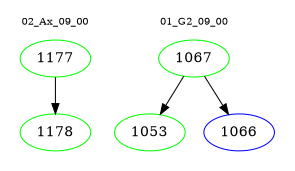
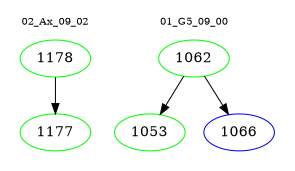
cluster "02_Ax_09_00": label "02_Ax_09_00" -> "02_Ax_09_02"
cluster "01_G2_09_00": label "01_G2_09_00" -> "01_G5_09_00"
node "1067": label "1067" -> "1062"
edge "1177" -> "1178": reversed
